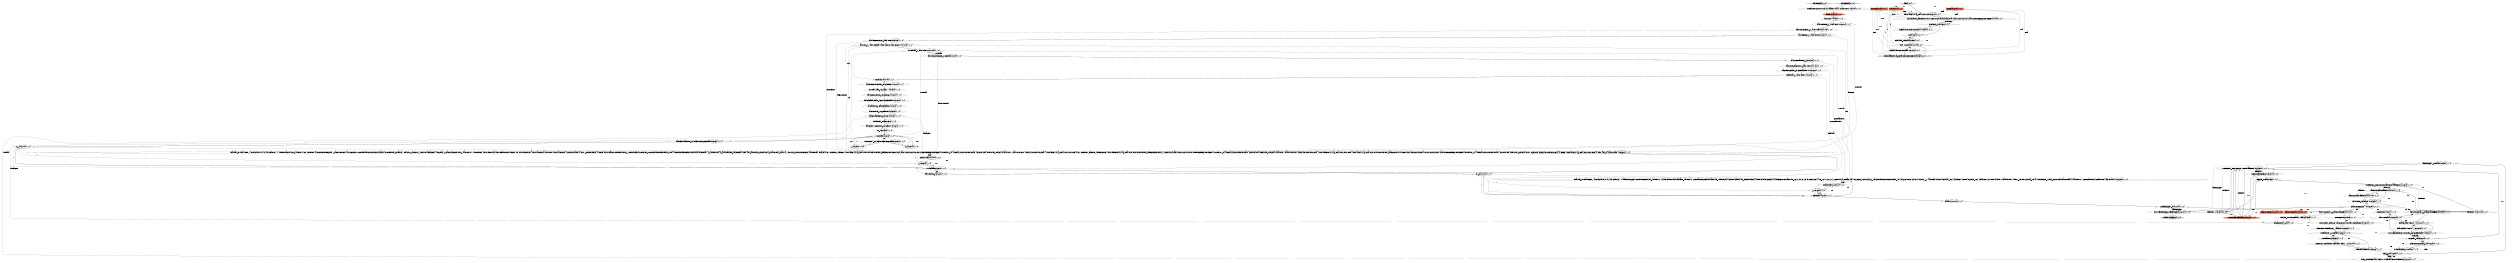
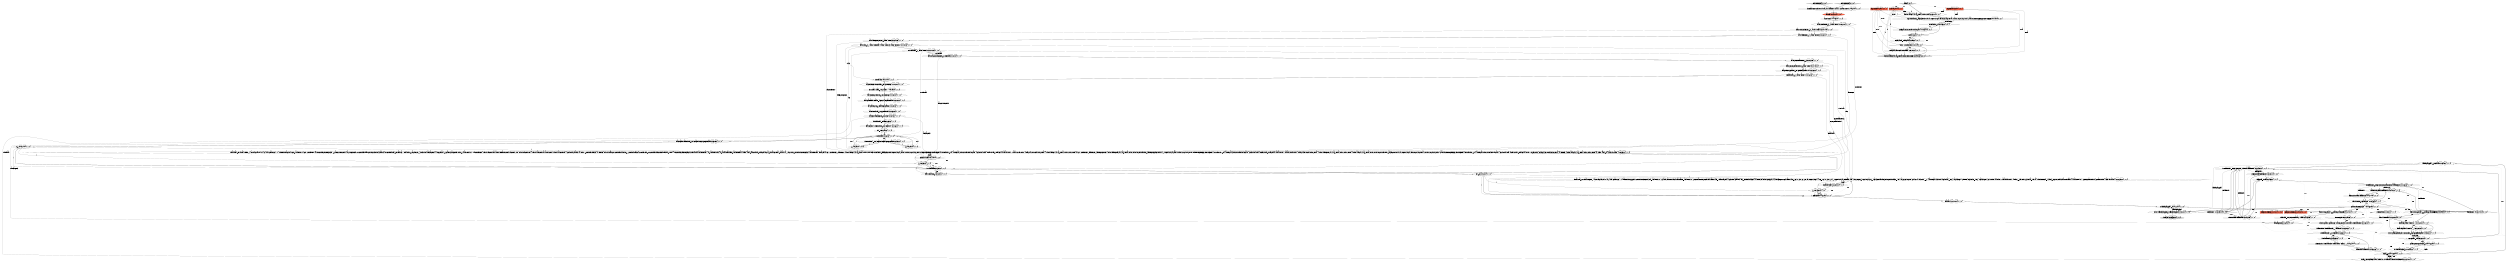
edge "writePermissions@@@241@@@['1', '1', '0']" -> "random().nextBoolean()@@@220@@@['0', '1', '0']": now "operations.decrementAndGet() > 0@@@250@@@['1', '1', '0']" -> "random().nextBoolean()@@@220@@@['0', '1', '0']"
node "writePerm.release(neededPermits)@@@243@@@['1', '1', '0']": fillcolor tomato -> white
